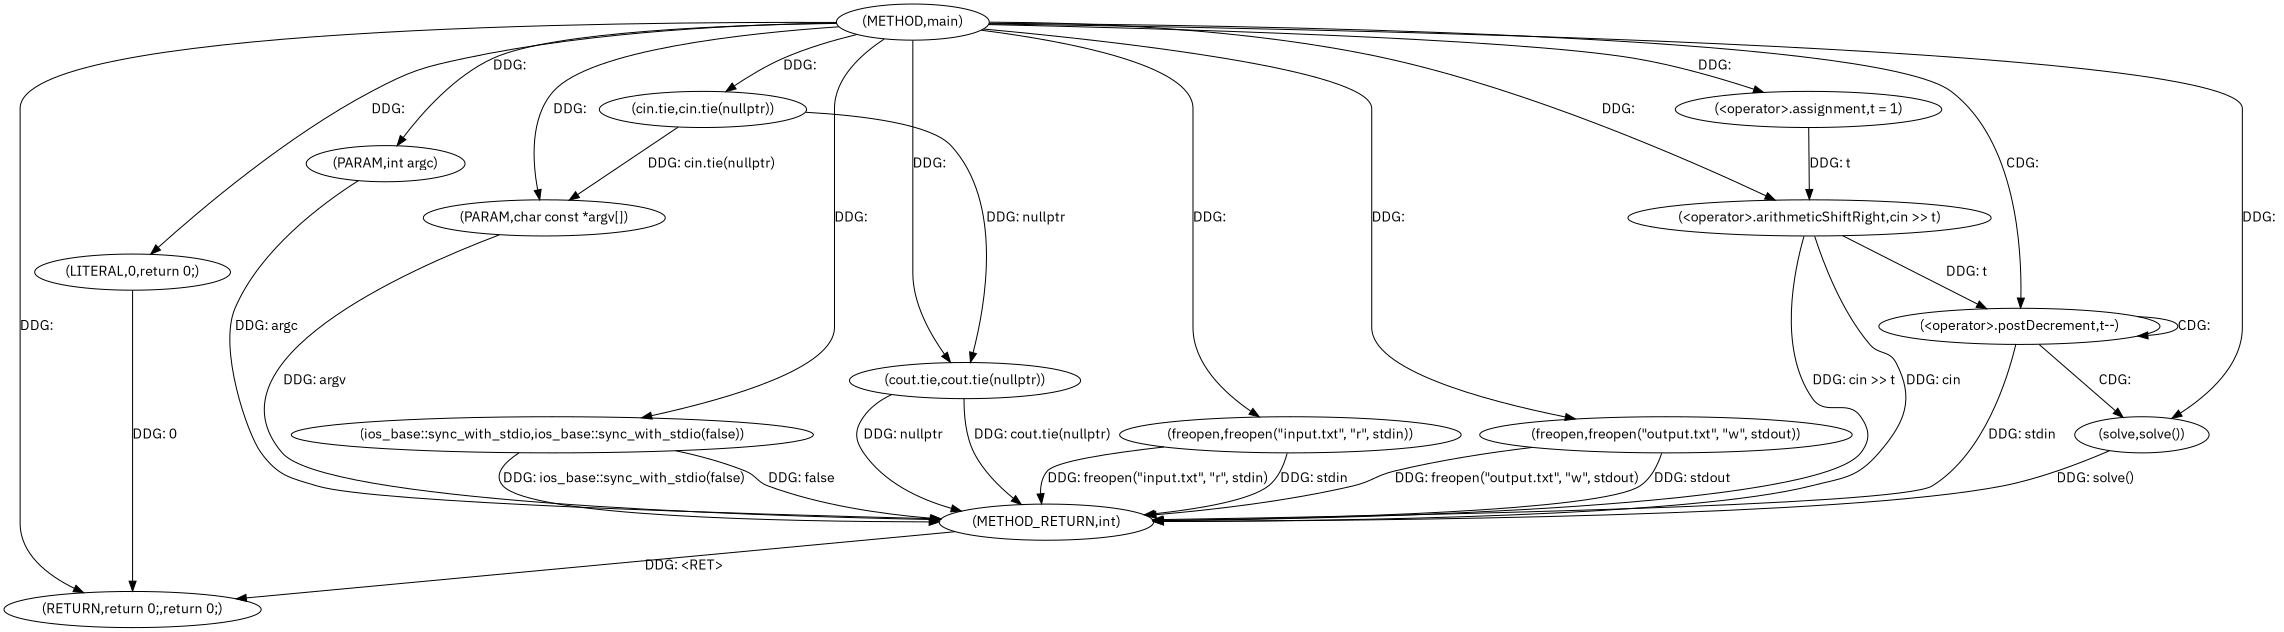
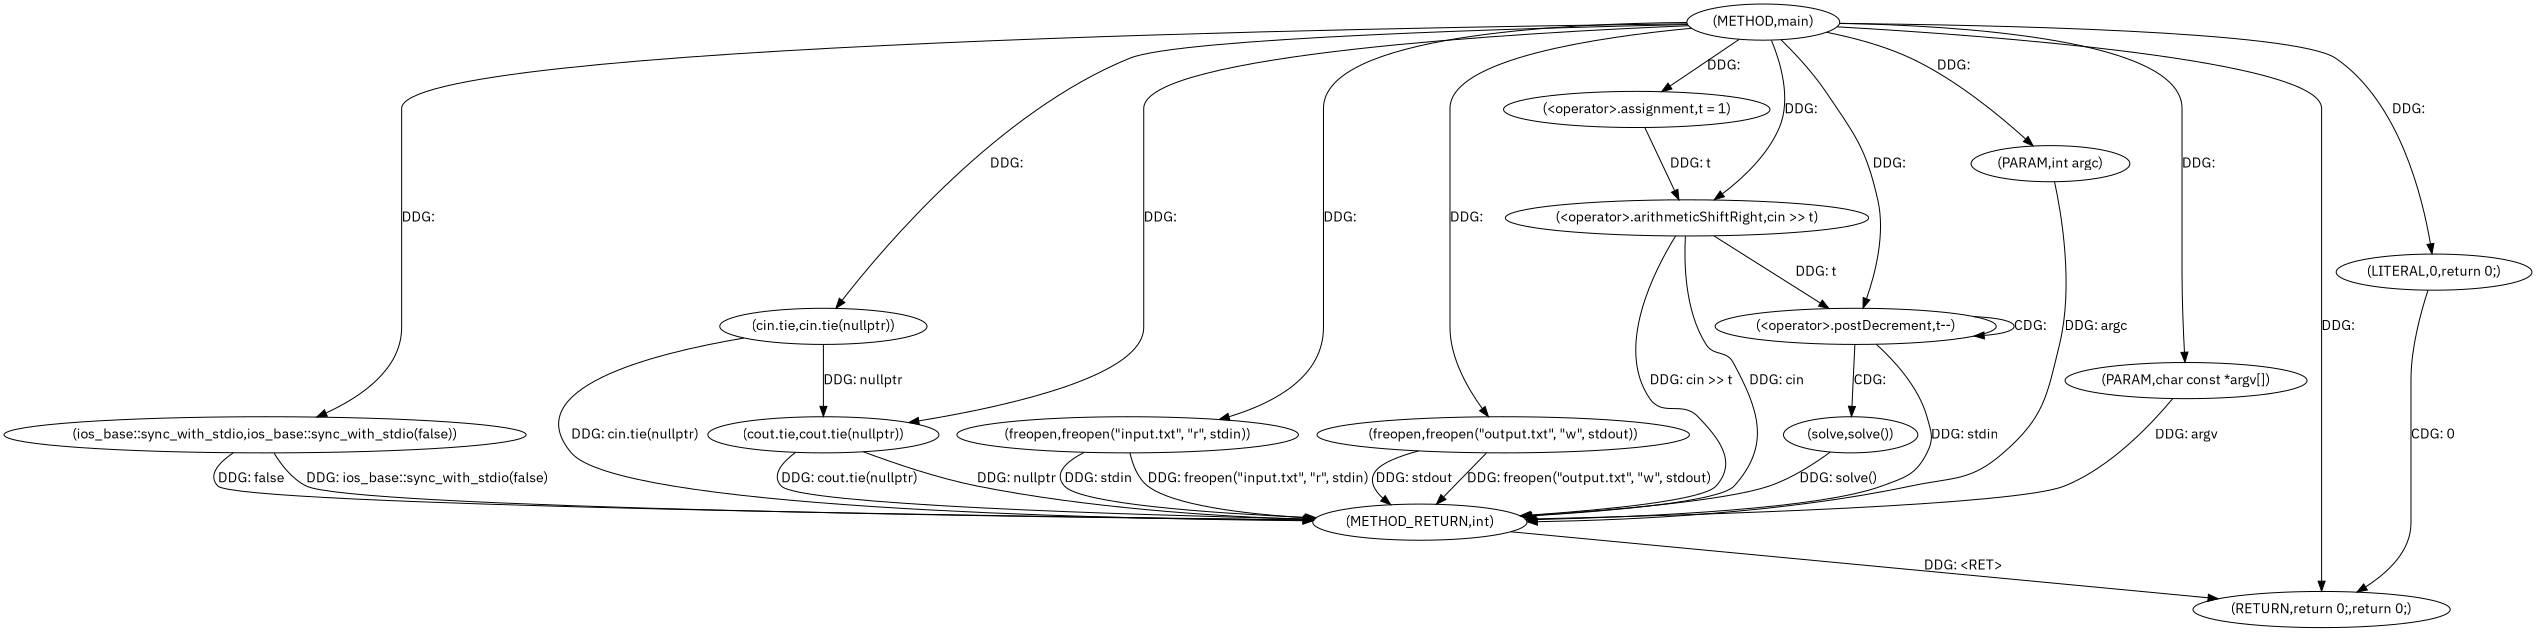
edge "(METHOD,main)" -> "(solve,solve())": removed, label "DDG:"
edge "(cin.tie,cin.tie(nullptr))" -> "(PARAM,char const *argv[])": now "(cin.tie,cin.tie(nullptr))" -> "(METHOD_RETURN,int)"
edge "(METHOD,main)" -> "(<operator>.postDecrement,t--)": label "CDG: " -> "DDG: "
edge "(LITERAL,0,return 0;)" -> "(RETURN,return 0;,return 0;)": label "DDG: 0" -> "CDG: 0"
